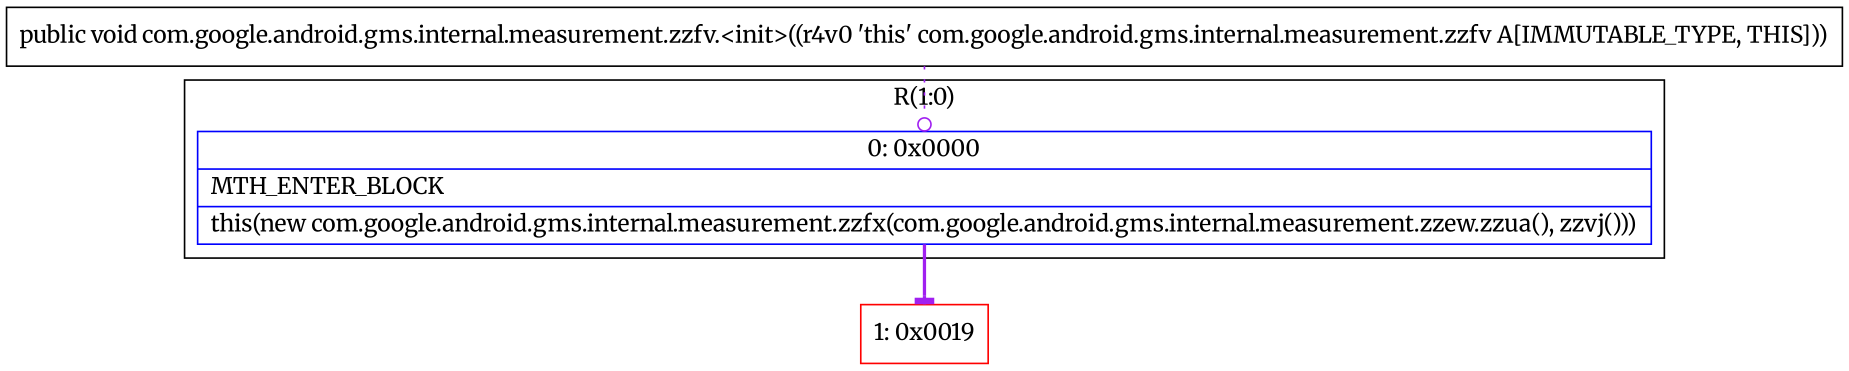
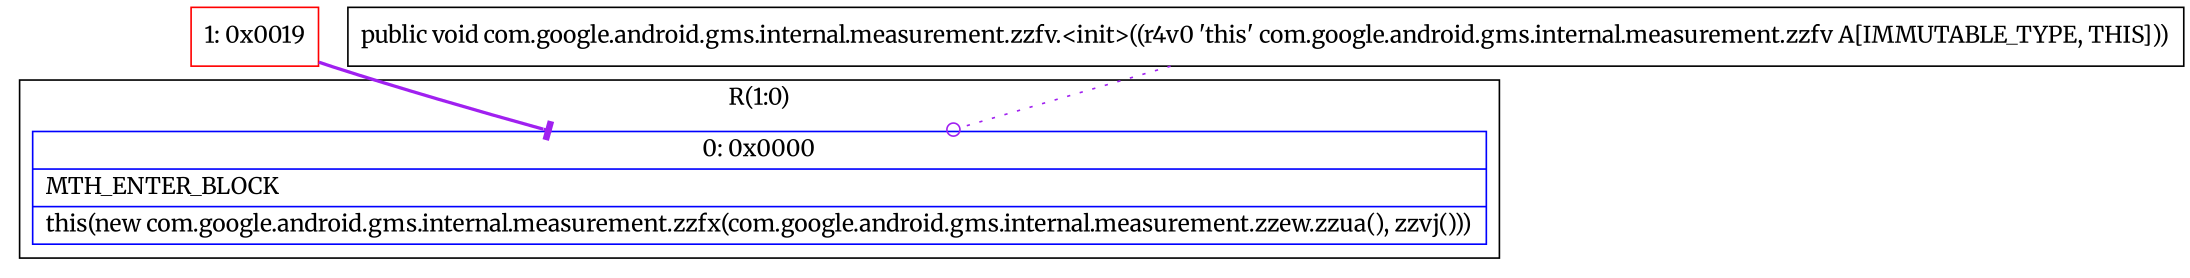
edge "0: 0x0000" -> "1: 0x0019": reversed
